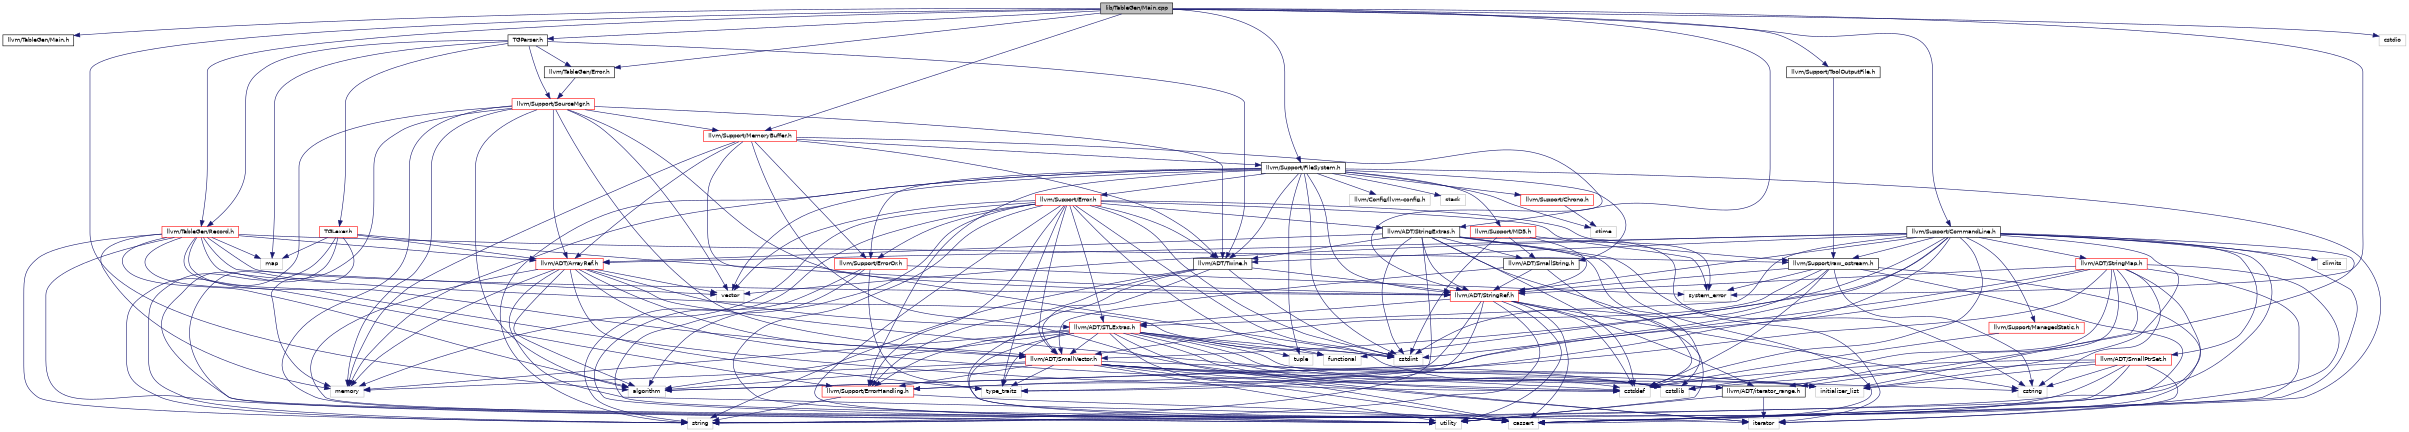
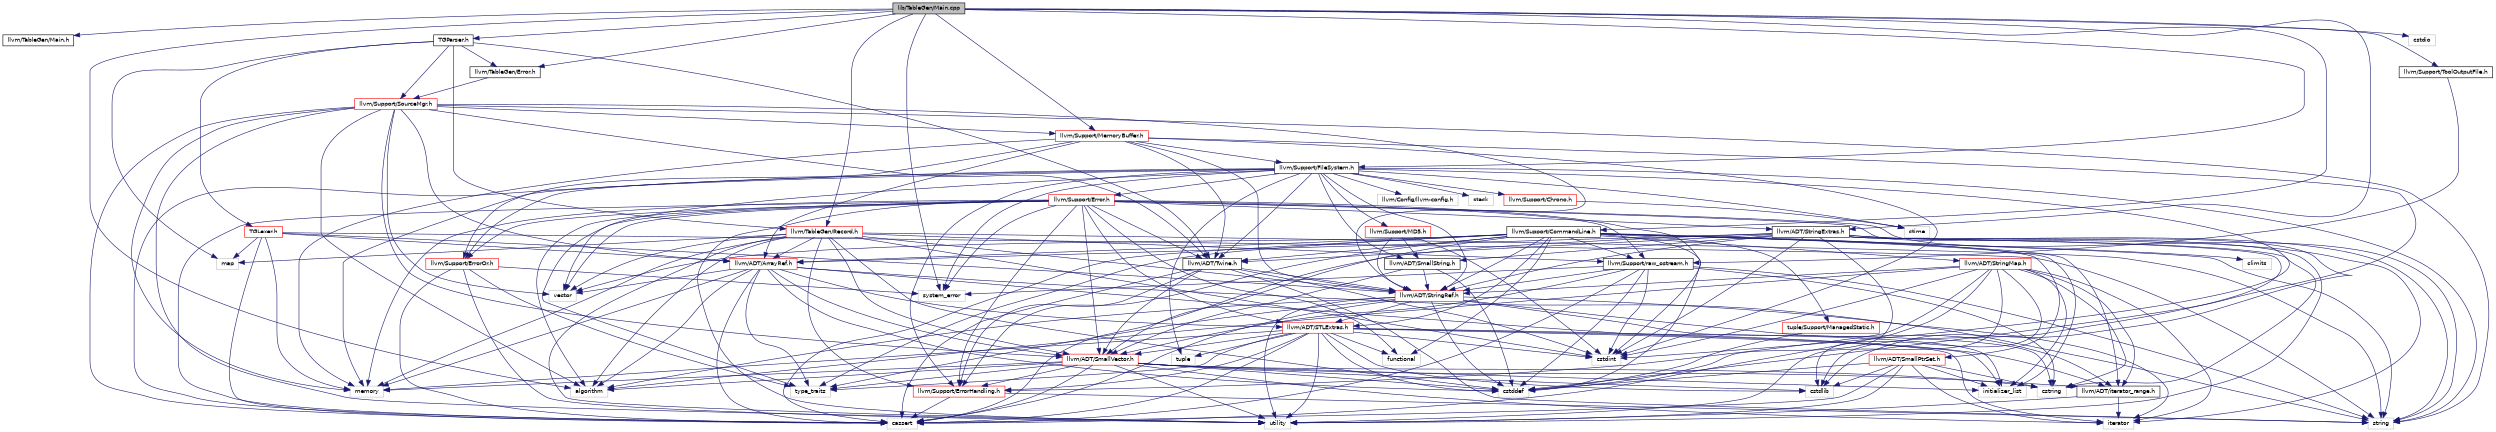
edge "llvm/Support/MD5.h" -> "system_error": now "llvm/Support/FileSystem.h" -> "system_error"
node "llvm/Support/ManagedStatic.h": label "llvm/Support/ManagedStatic.h" -> "tuple/Support/ManagedStatic.h"
edge "llvm/ADT/STLExtras.h" -> "algorithm": removed
